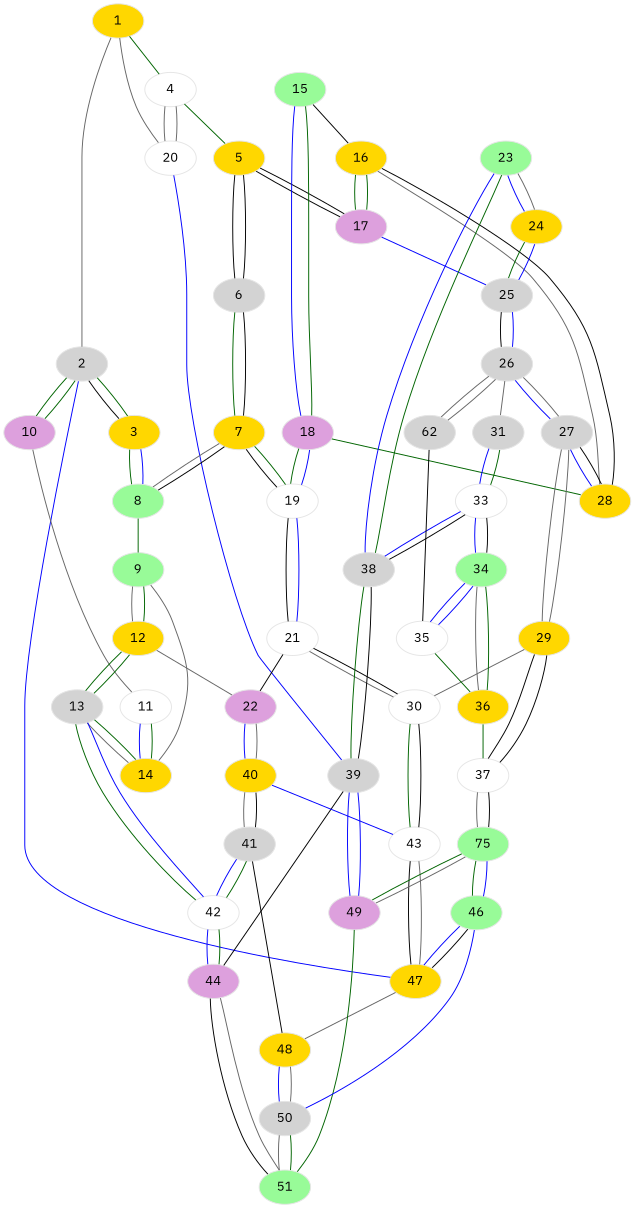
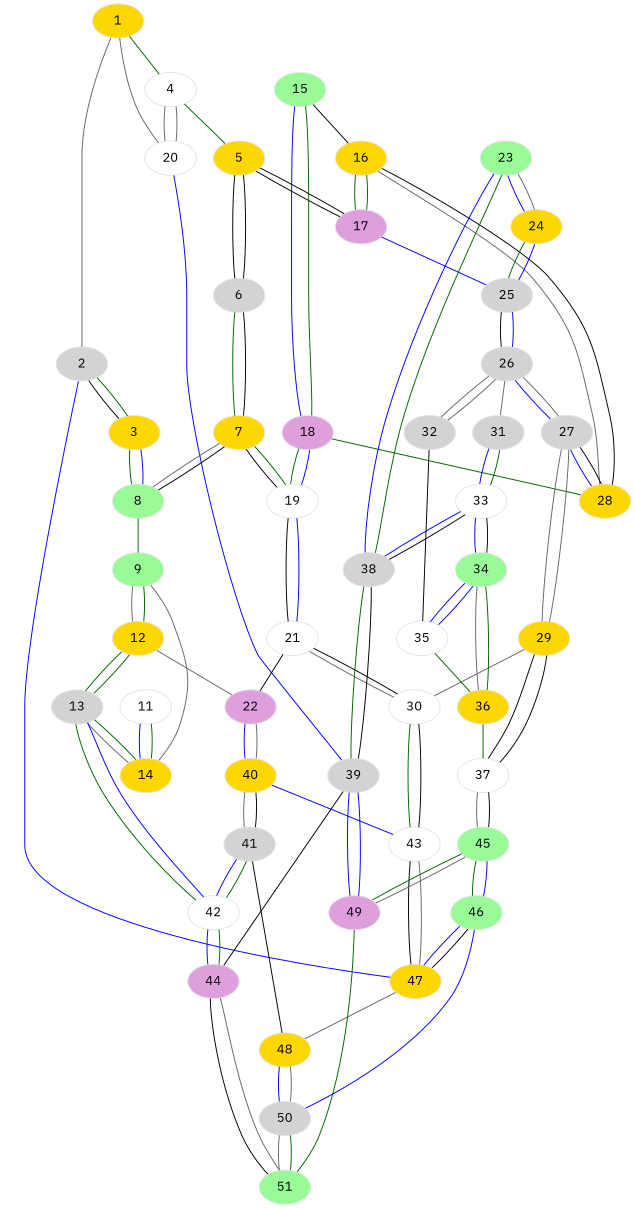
node "10": removed
node "62": label "62" -> "32"
node "75": label "75" -> "45"
